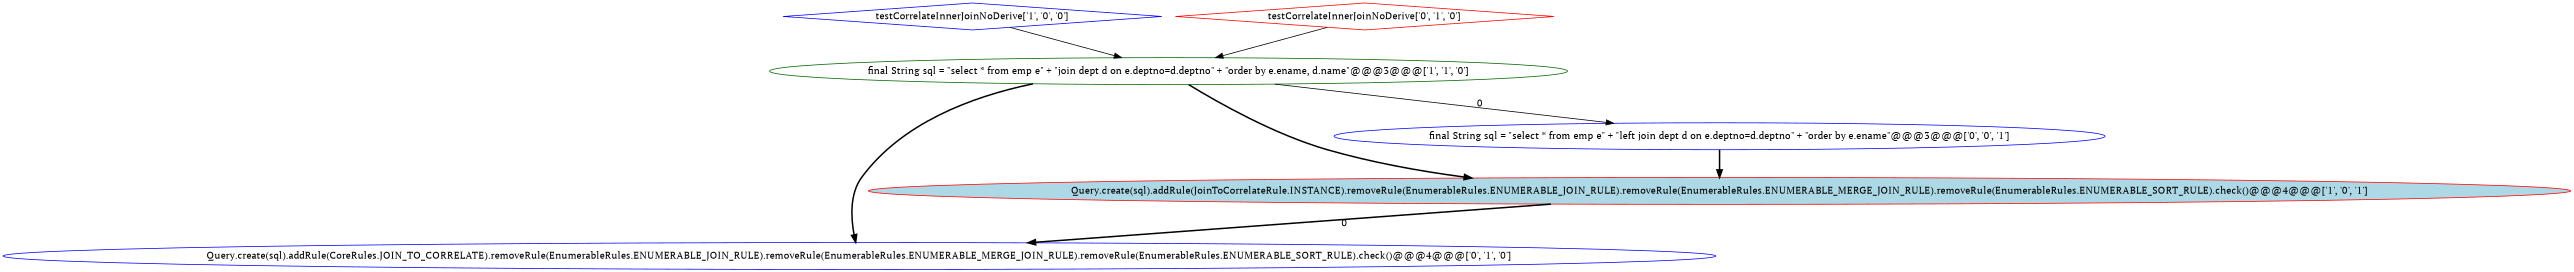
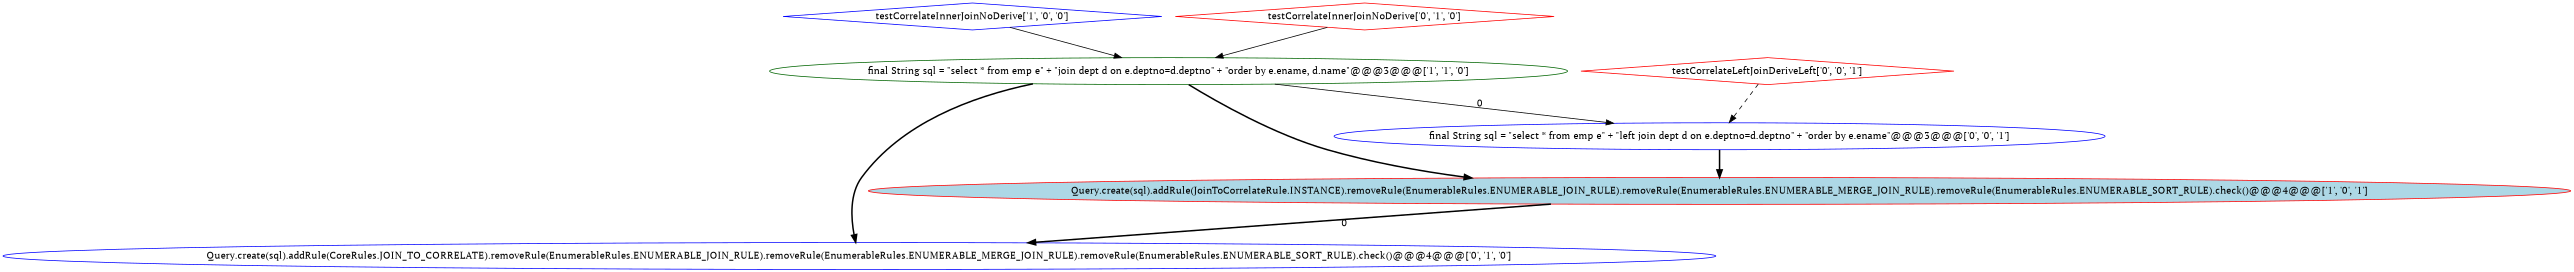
node "testCorrelateLeftJoinDeriveLeft['0', '0', '1']": added
